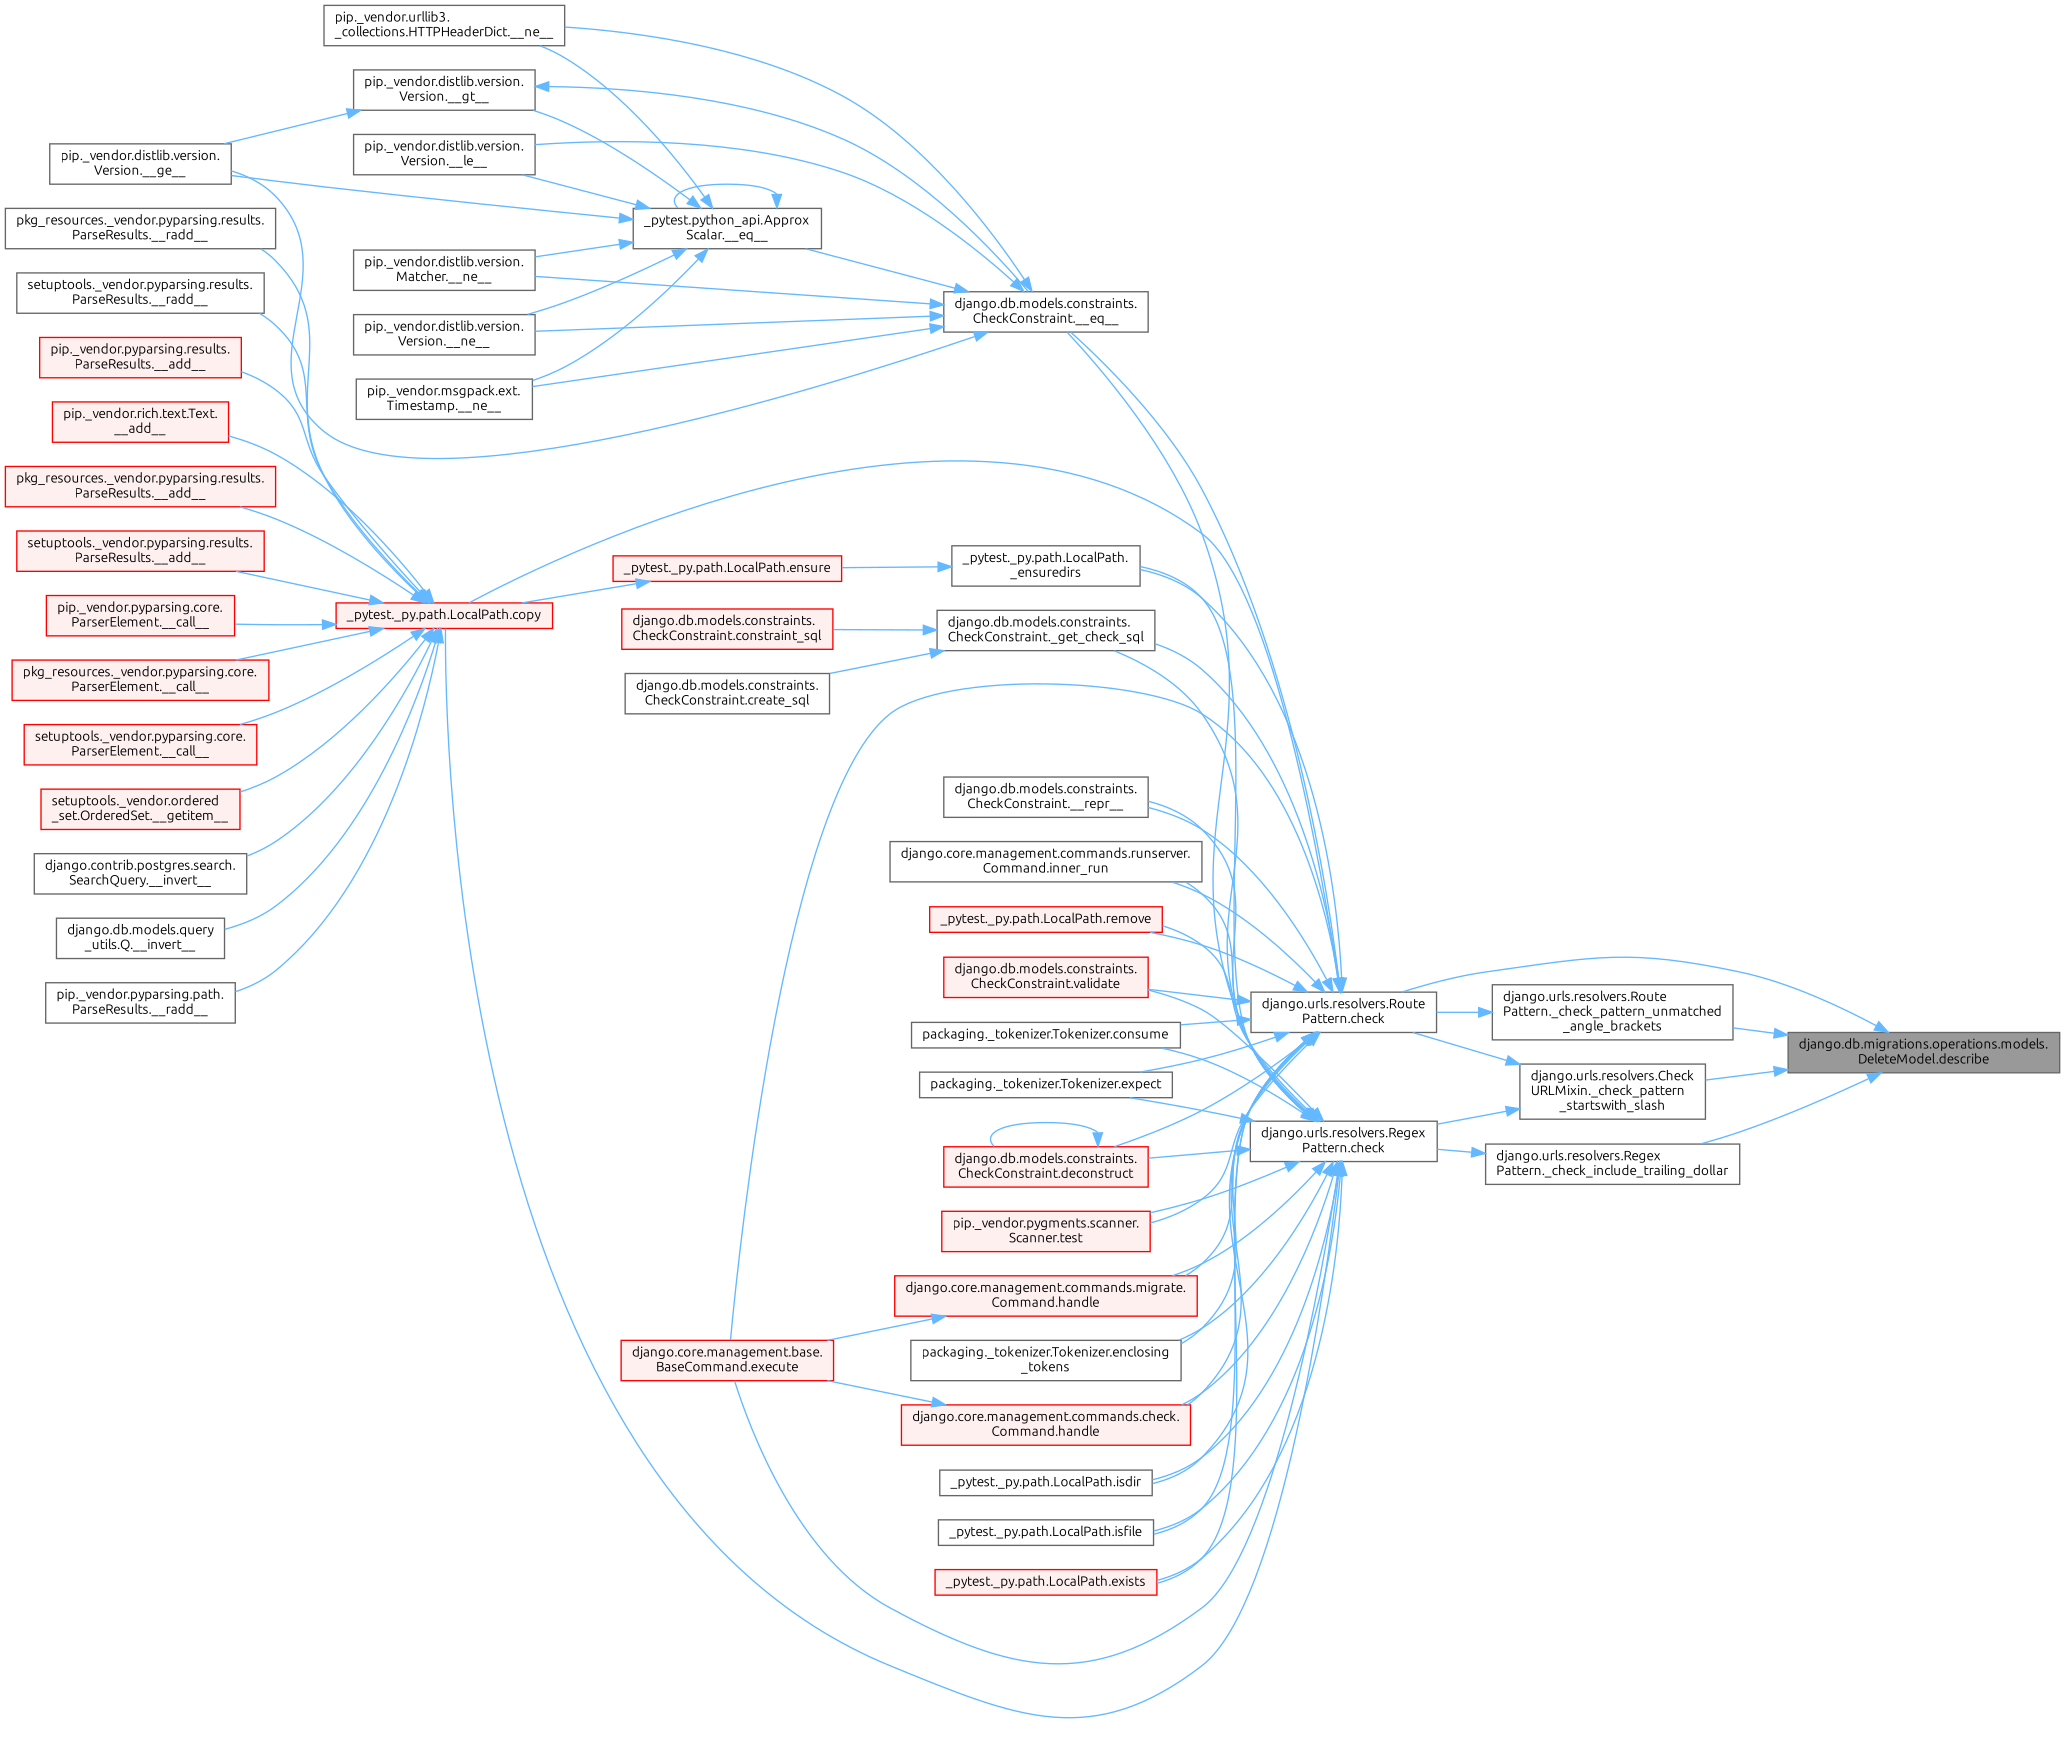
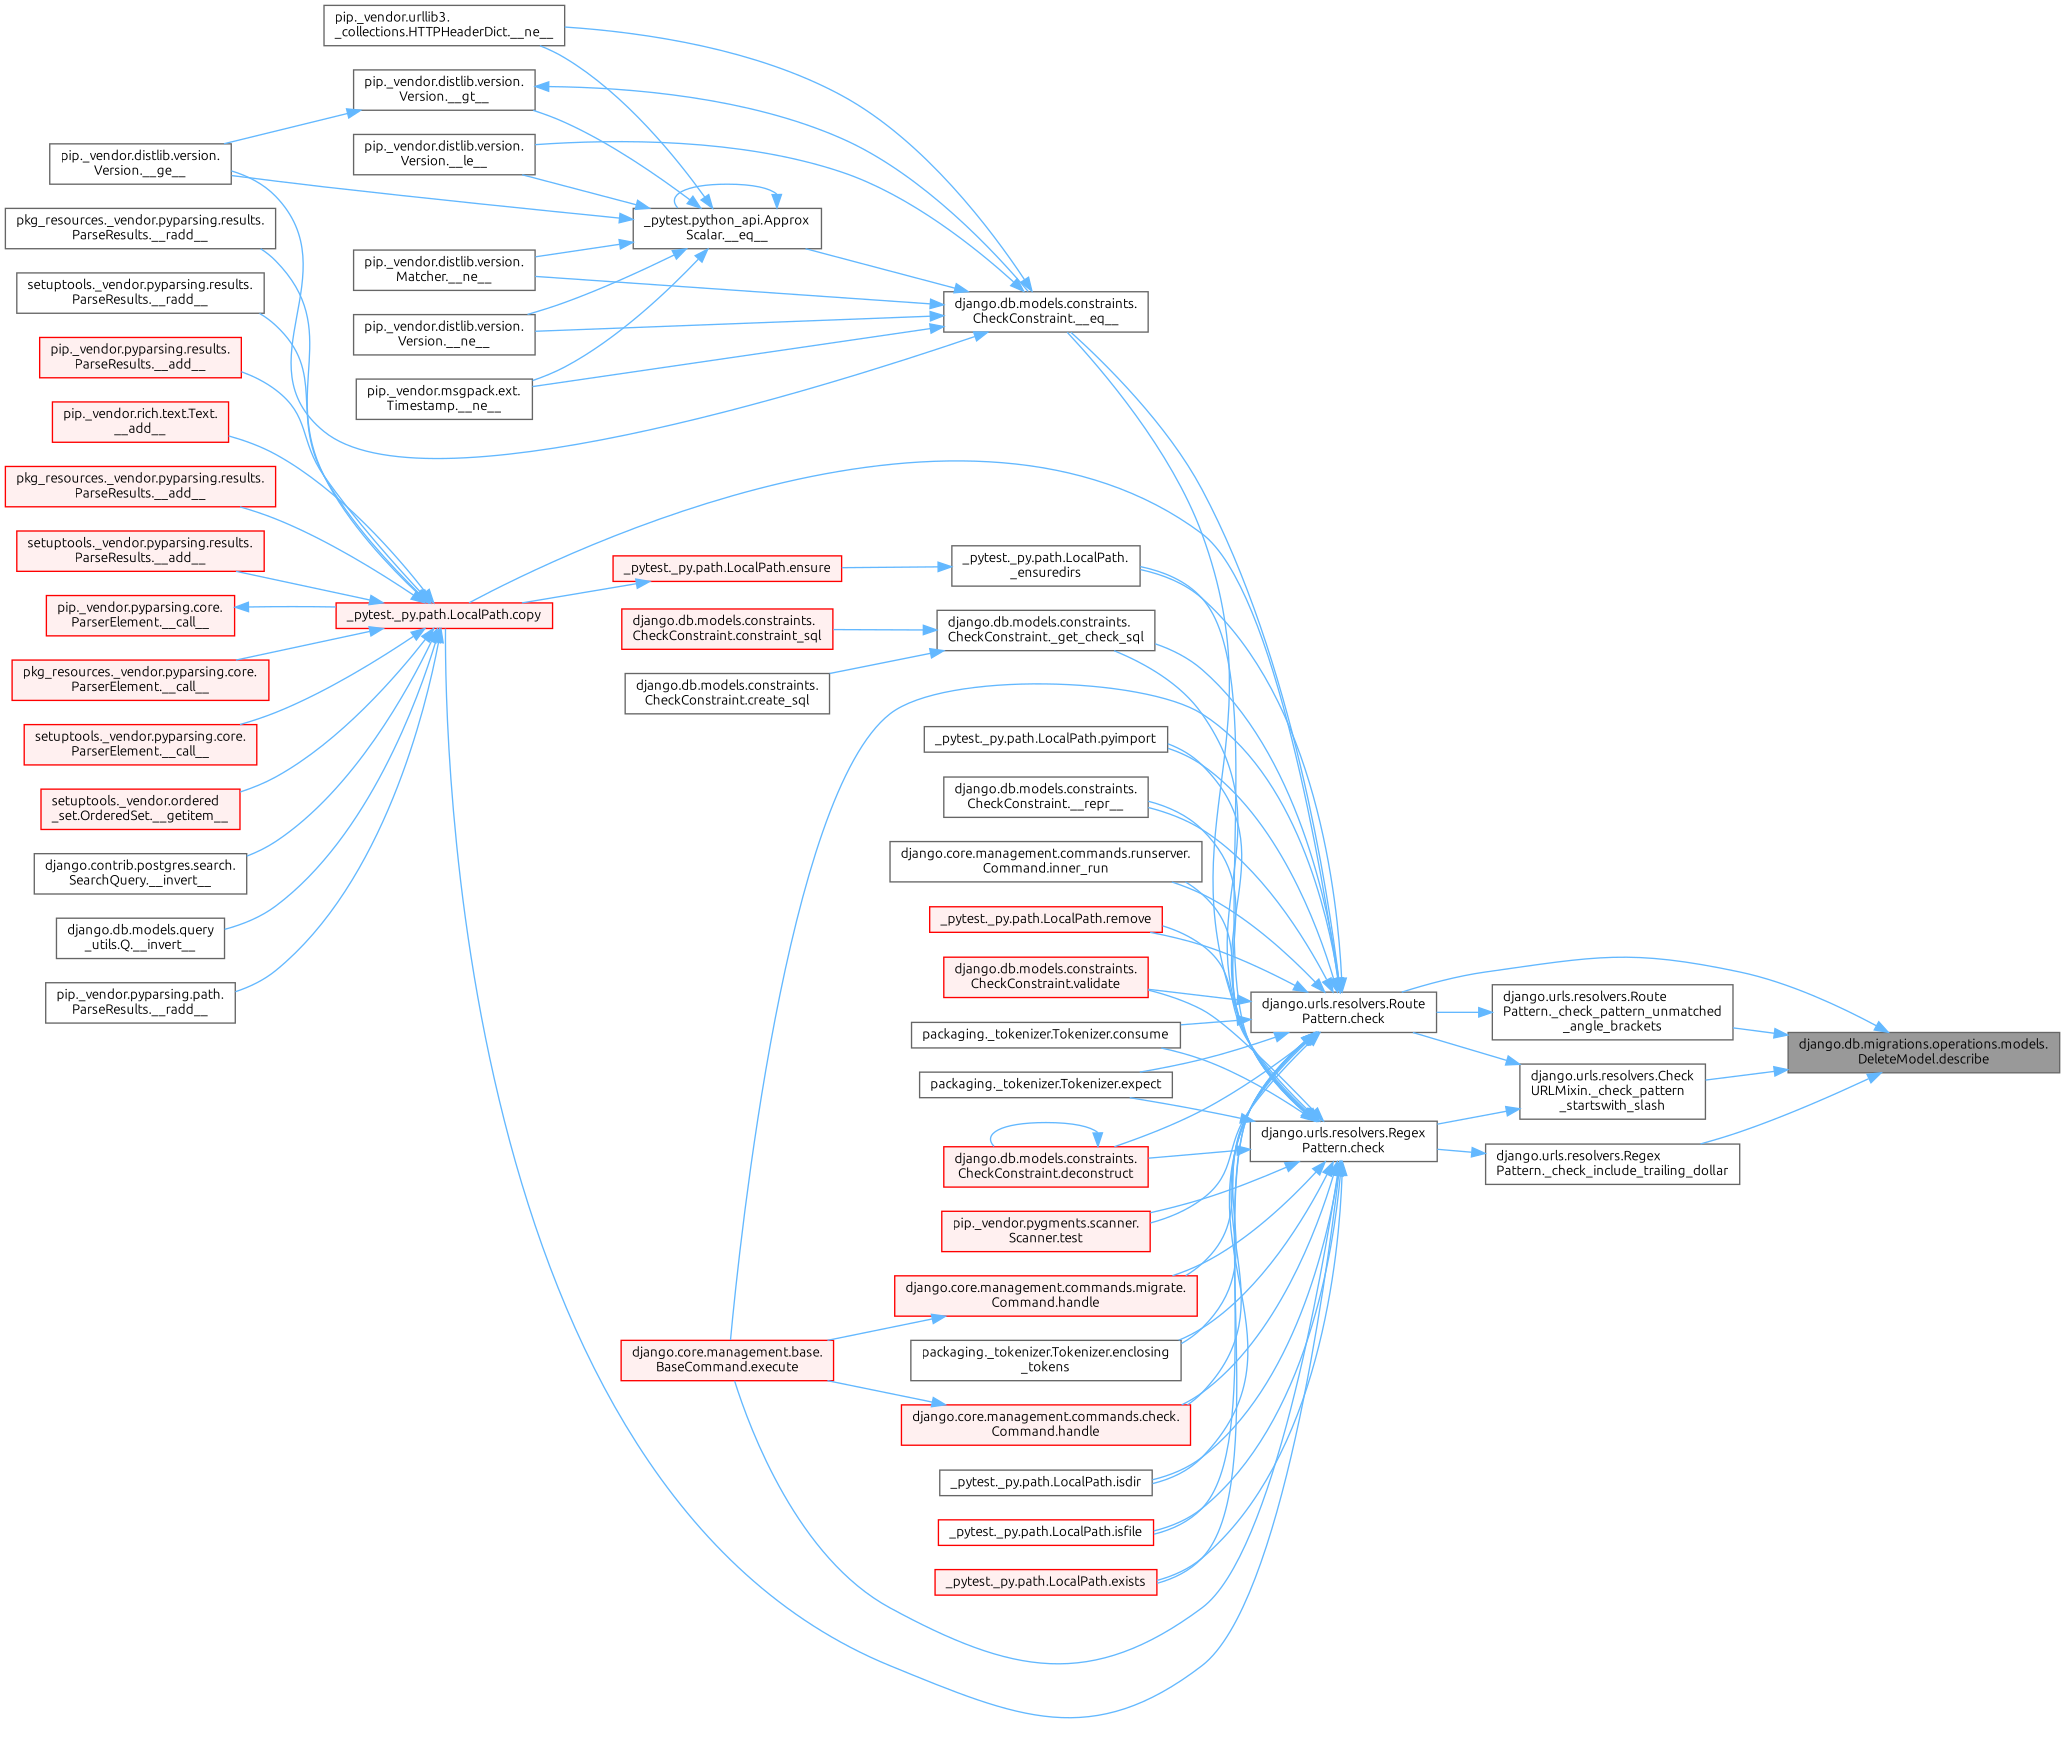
edge "pip._vendor.pyparsing.core. ParserElement.__call__" -> "_pytest._py.path.LocalPath.copy": reversed
node "_pytest._py.path.LocalPath.pyimport": added
node "_pytest._py.path.LocalPath.isfile": color grey40 -> red
